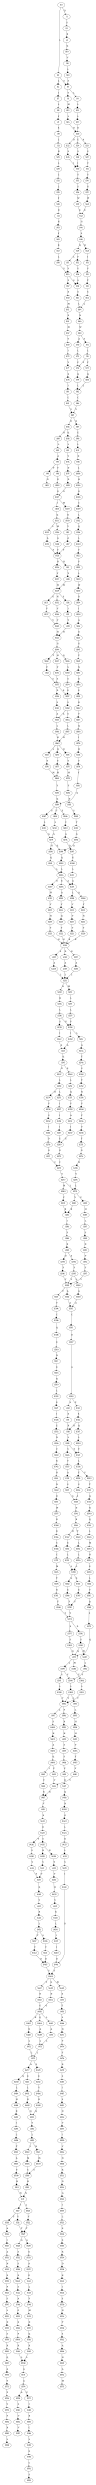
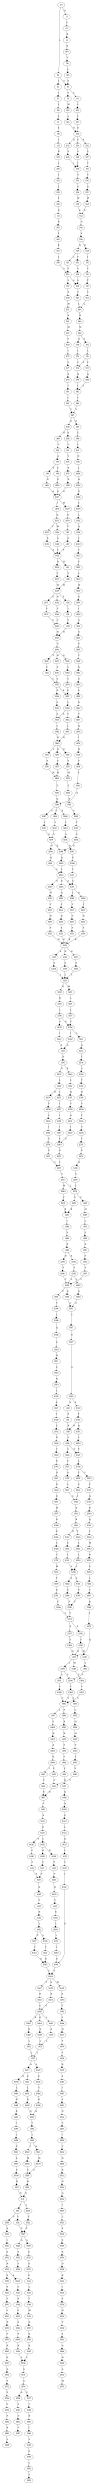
edge "S103" -> "S105": added, label "G"
edge "S536" -> "S540": now "S535" -> "S540"
